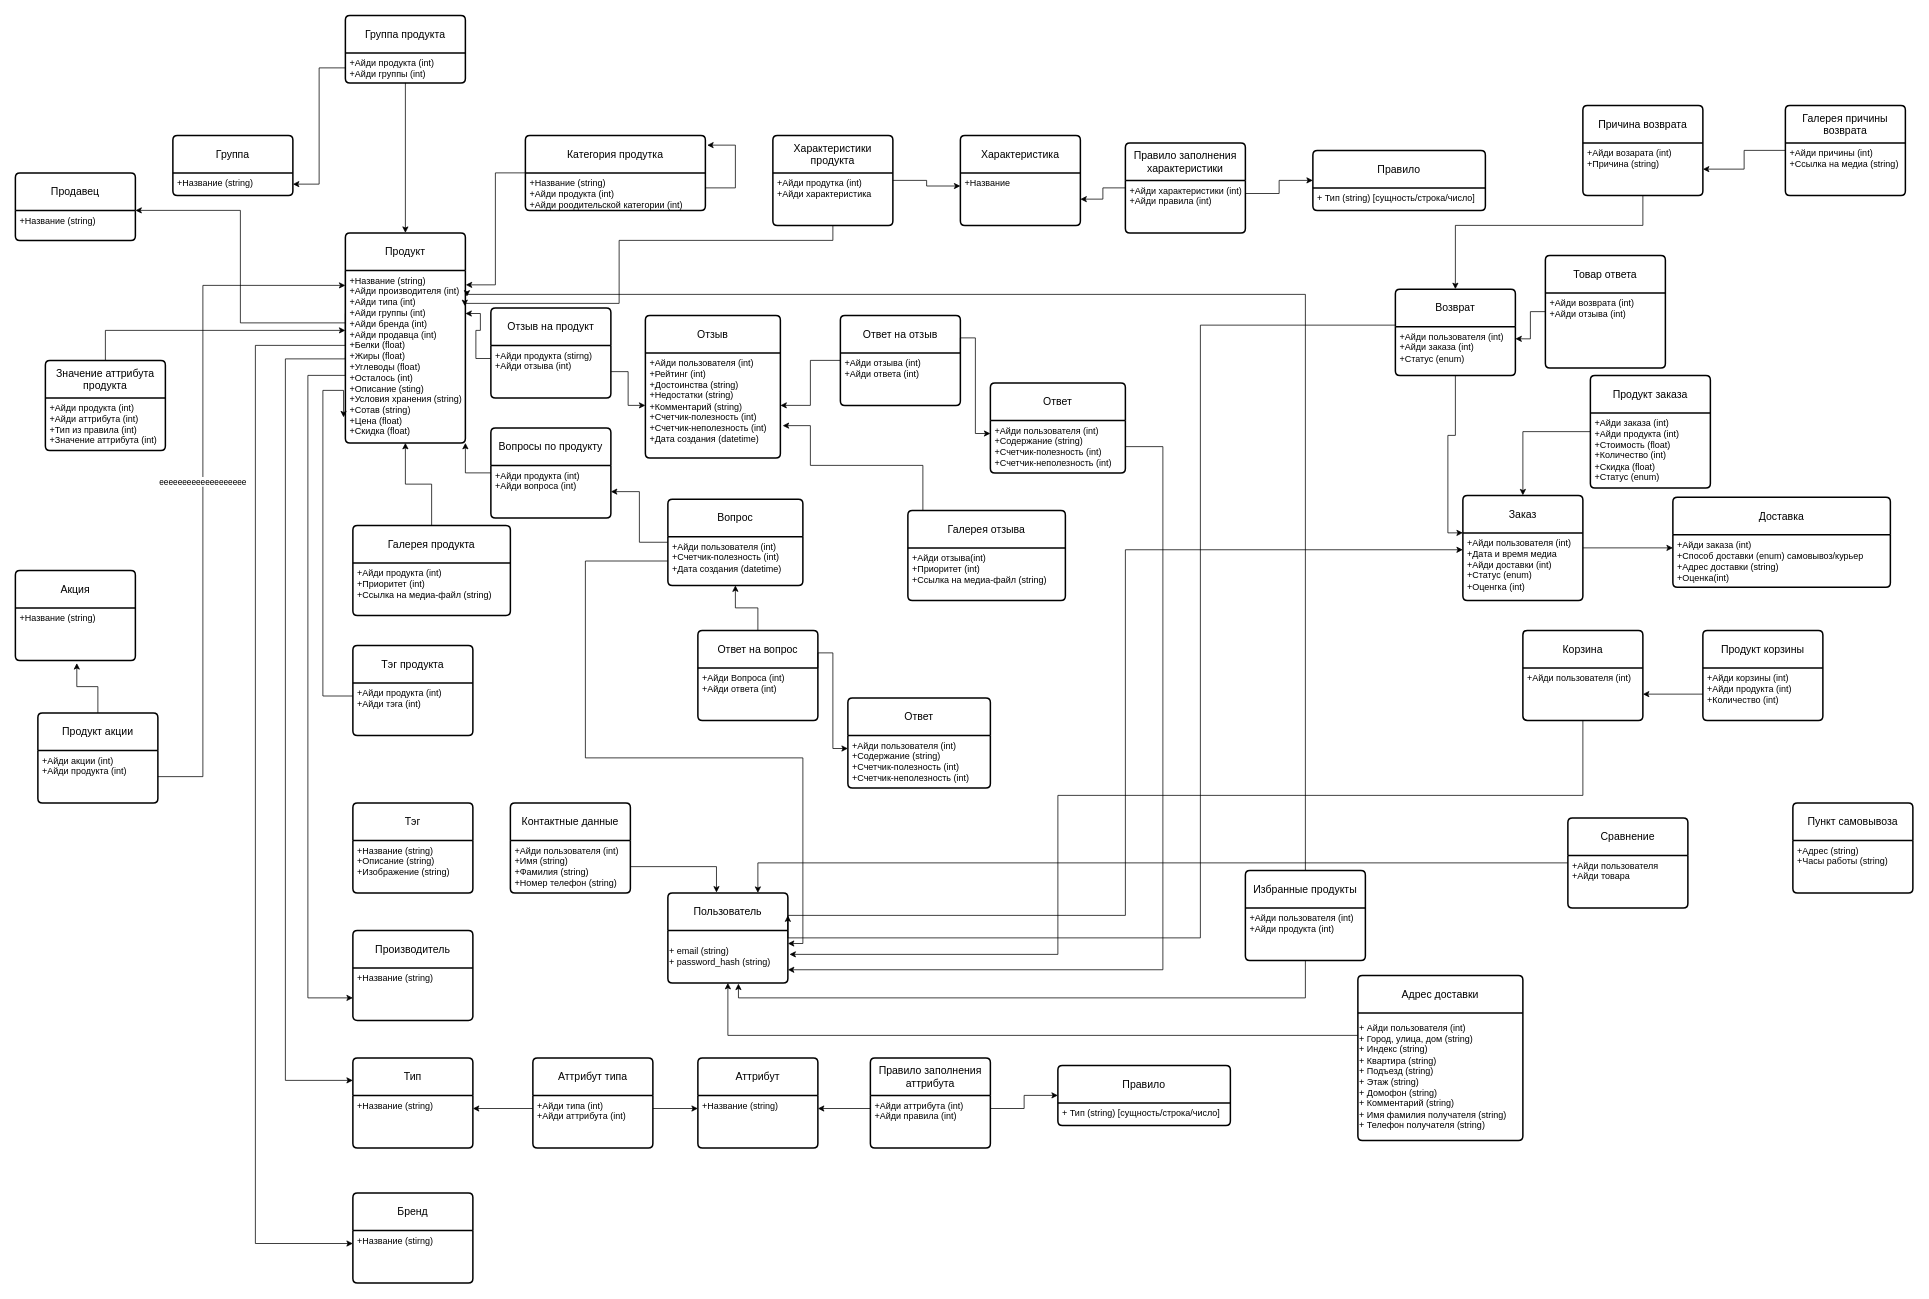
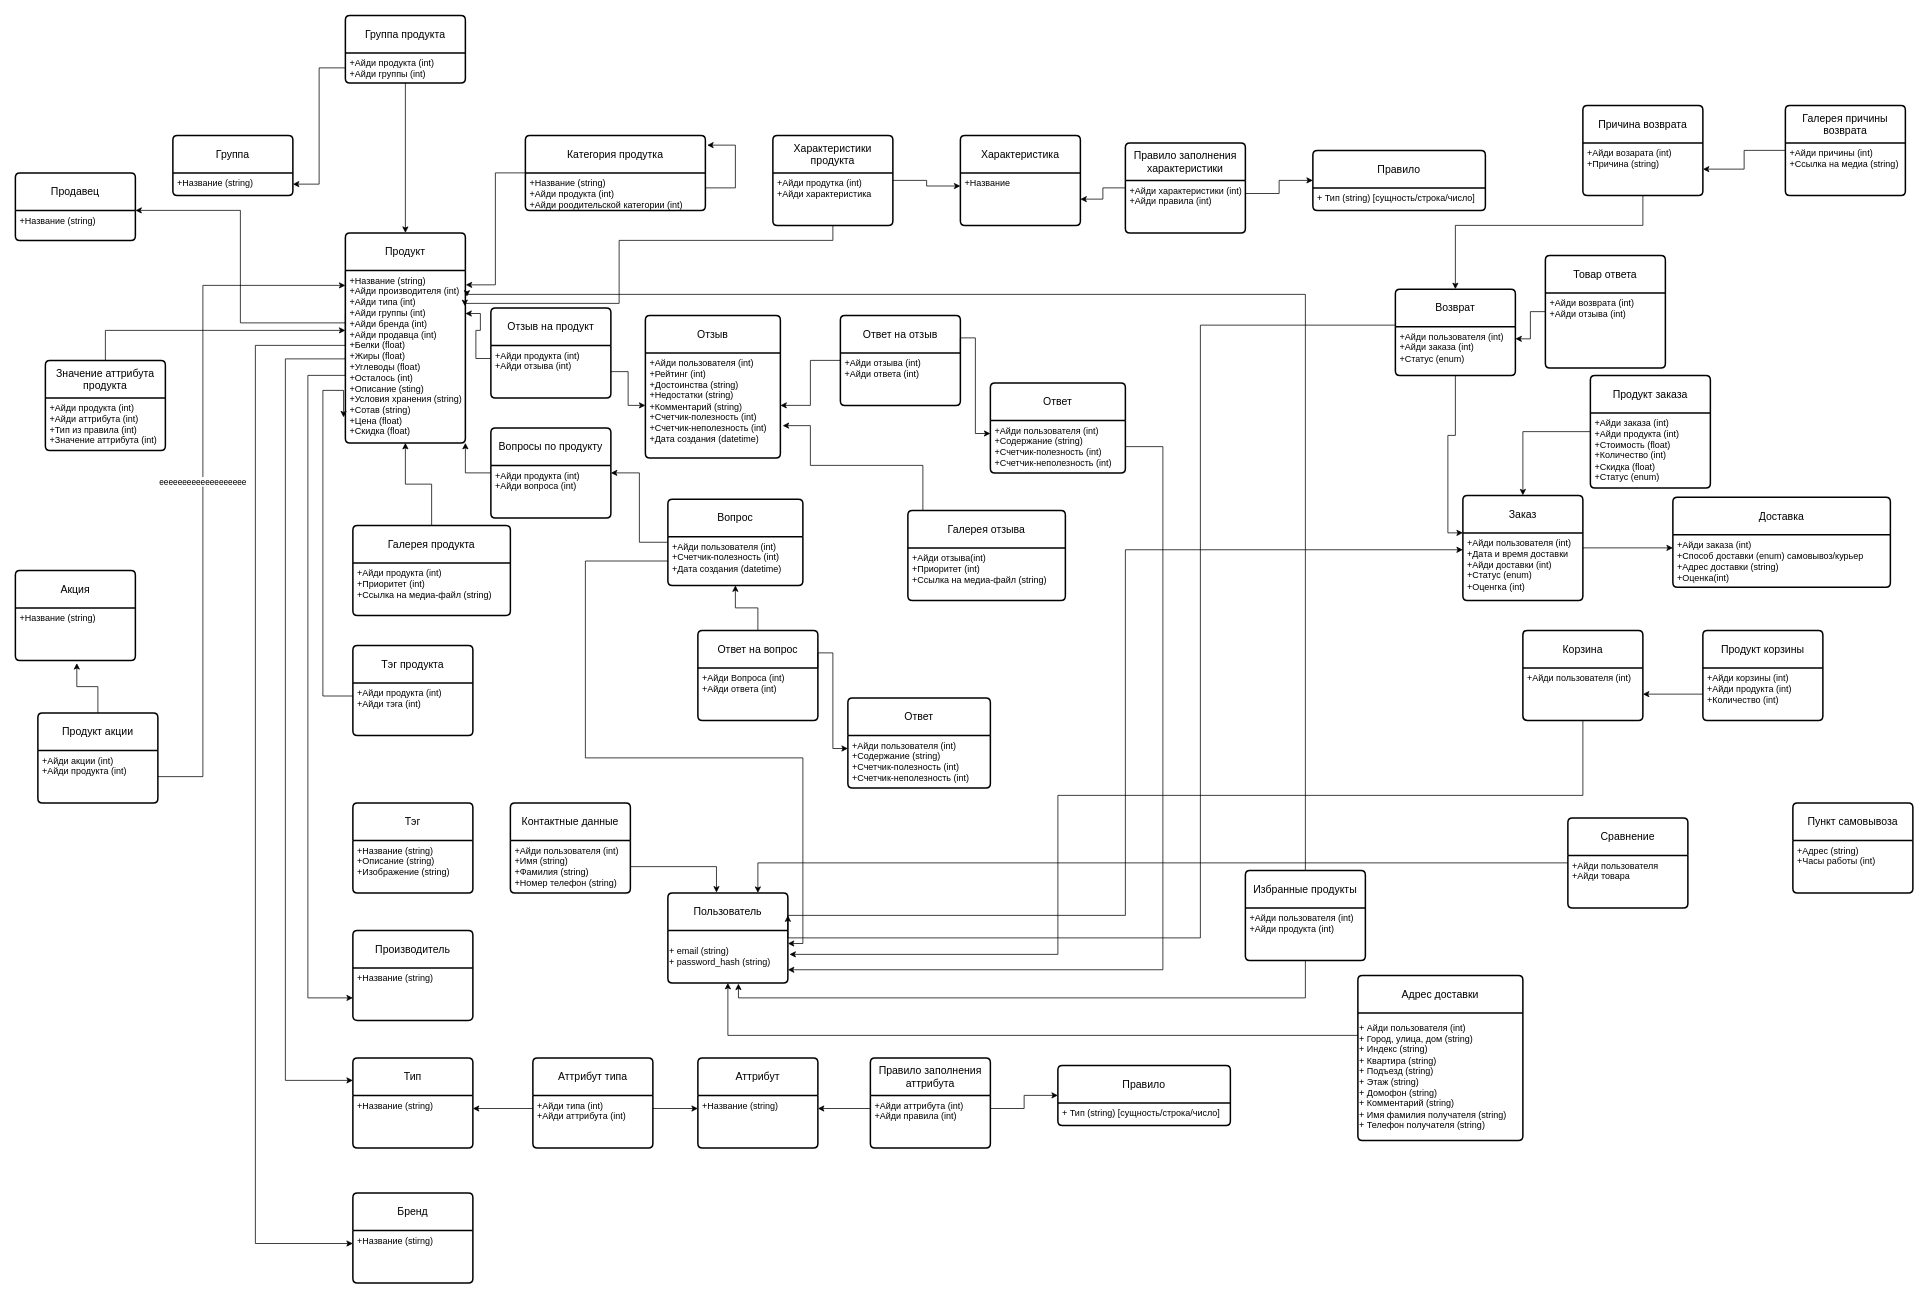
node "+Айди продукта (stirng) +Айди отзыва (int)": label "+Айди продукта (stirng) +Айди отзыва (int)" -> "+Айди продукта (int) +Айди отзыва (int)"
edge "Вопрос" -> "+Айди продукта (int)+Айди вопроса (int)": now "Вопрос" -> "Вопросы по продукту"
node "+Айди пользователя (int) +Дата и время медиа +Айди доставки (int) +Статус (enum) +Оценгка (int)": label "+Айди пользователя (int) +Дата и время медиа +Айди доставки (int) +Статус (enum) +Оценгка (int)" -> "+Айди пользователя (int) +Дата и время доставки +Айди доставки (int) +Статус (enum) +Оценгка (int)"
node "+Адрес (string) +Часы работы (string)": label "+Адрес (string) +Часы работы (string)" -> "+Адрес (string) +Часы работы (int)"
